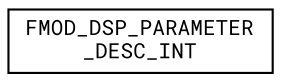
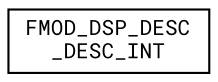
node "FMOD_DSP_PARAMETER _DESC_INT": label "FMOD_DSP_PARAMETER _DESC_INT" -> "FMOD_DSP_DESC _DESC_INT"
